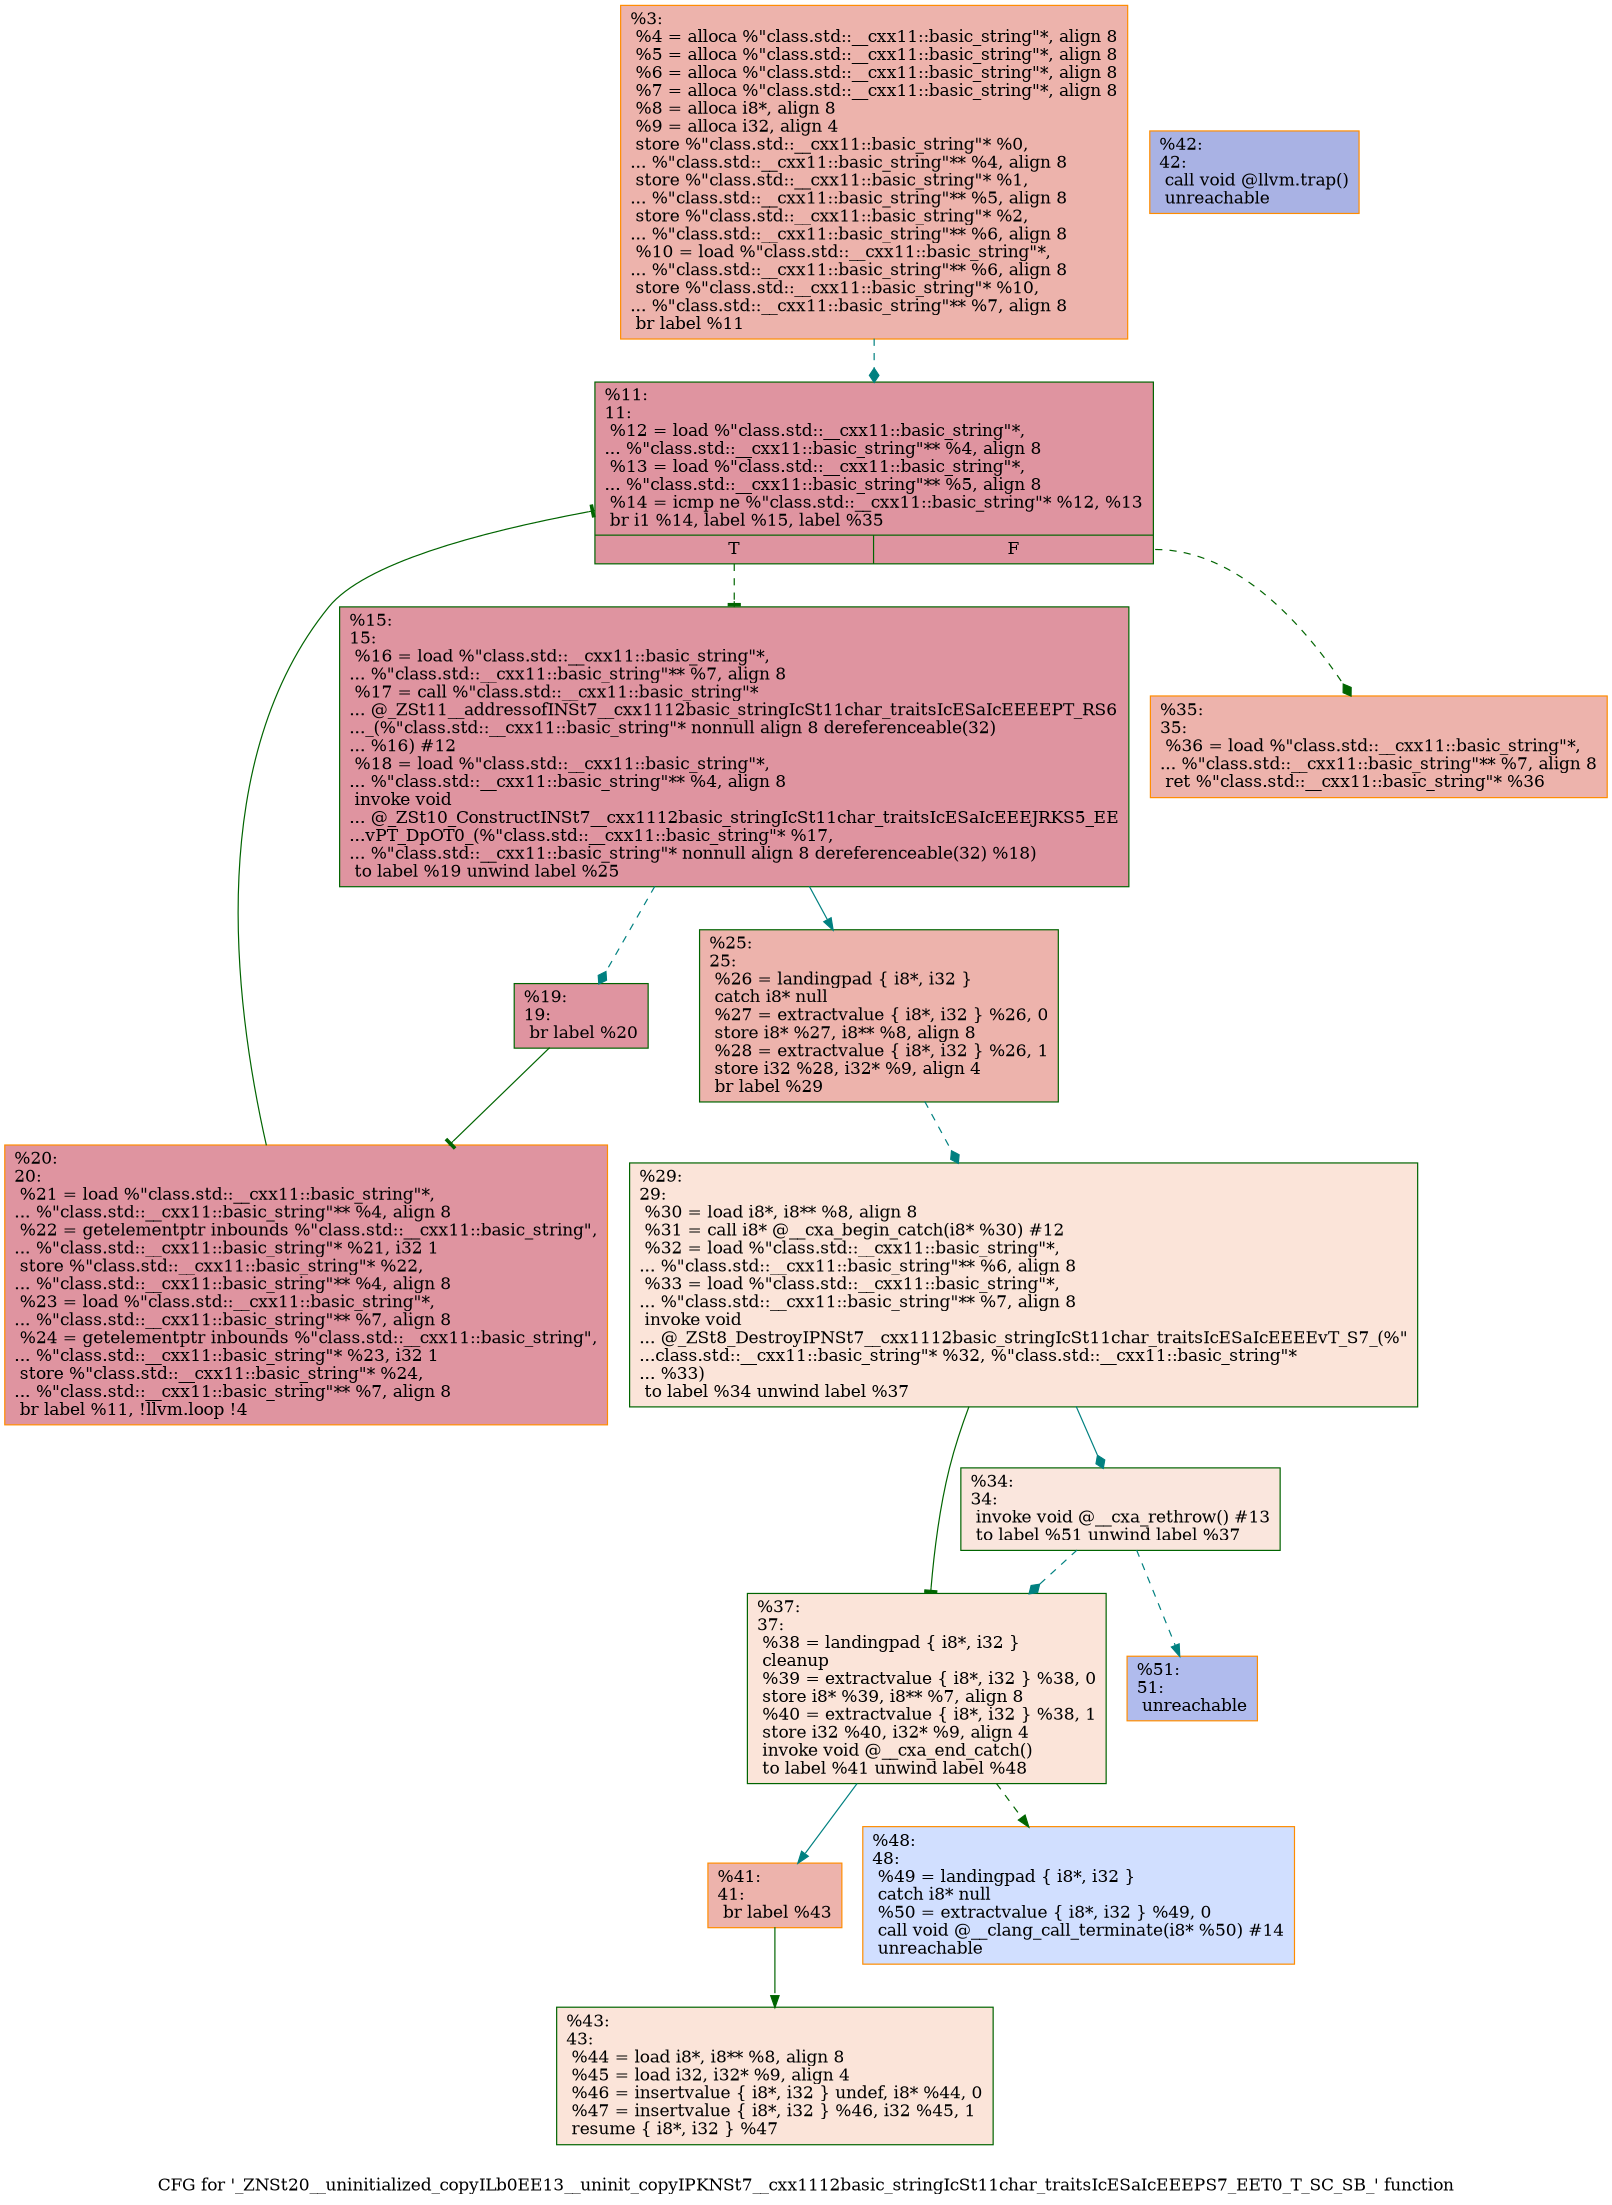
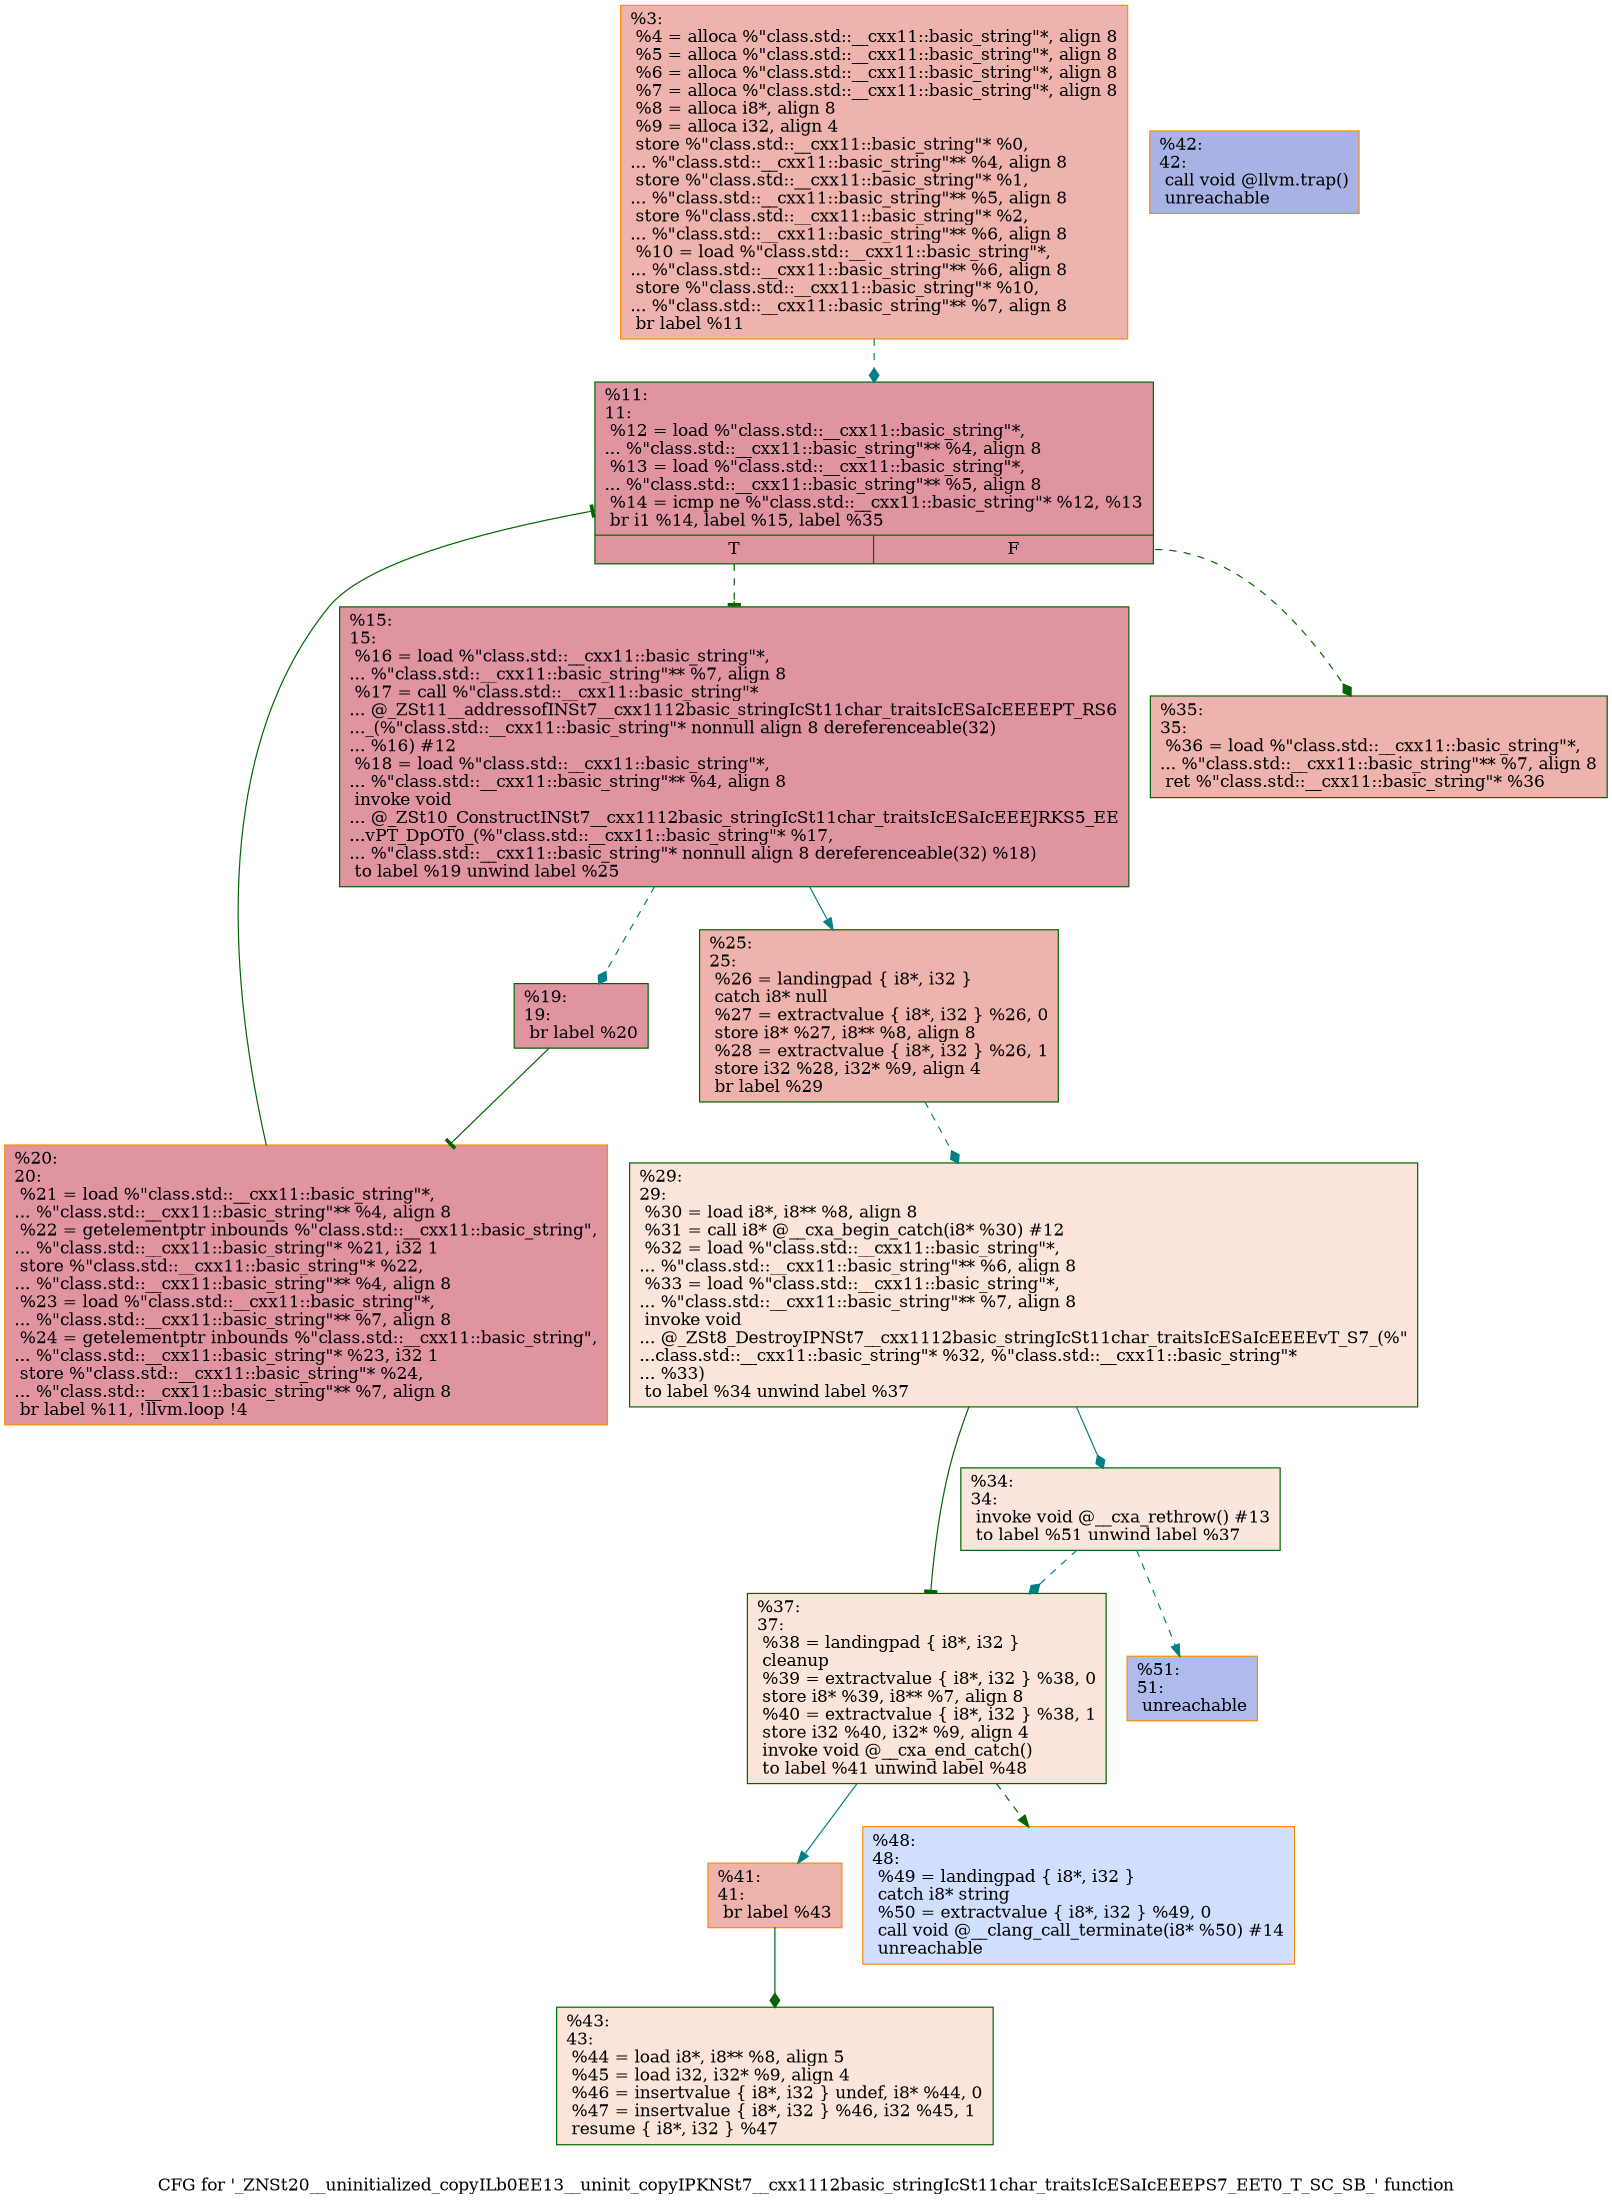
node "%35:": color darkorange -> darkgreen
node "%48:": text "catch i8* null" -> "catch i8* string"
edge "%41:" -> "%43:": arrowhead normal -> diamond
node "%43:": text "%44 = load i8*, i8** %8, align 8" -> "%44 = load i8*, i8** %8, align 5"
